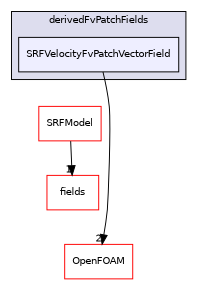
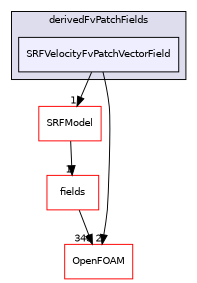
edge "SRFVelocityFvPatchVectorField" -> "SRFModel": added
edge "fields" -> "OpenFOAM": added
